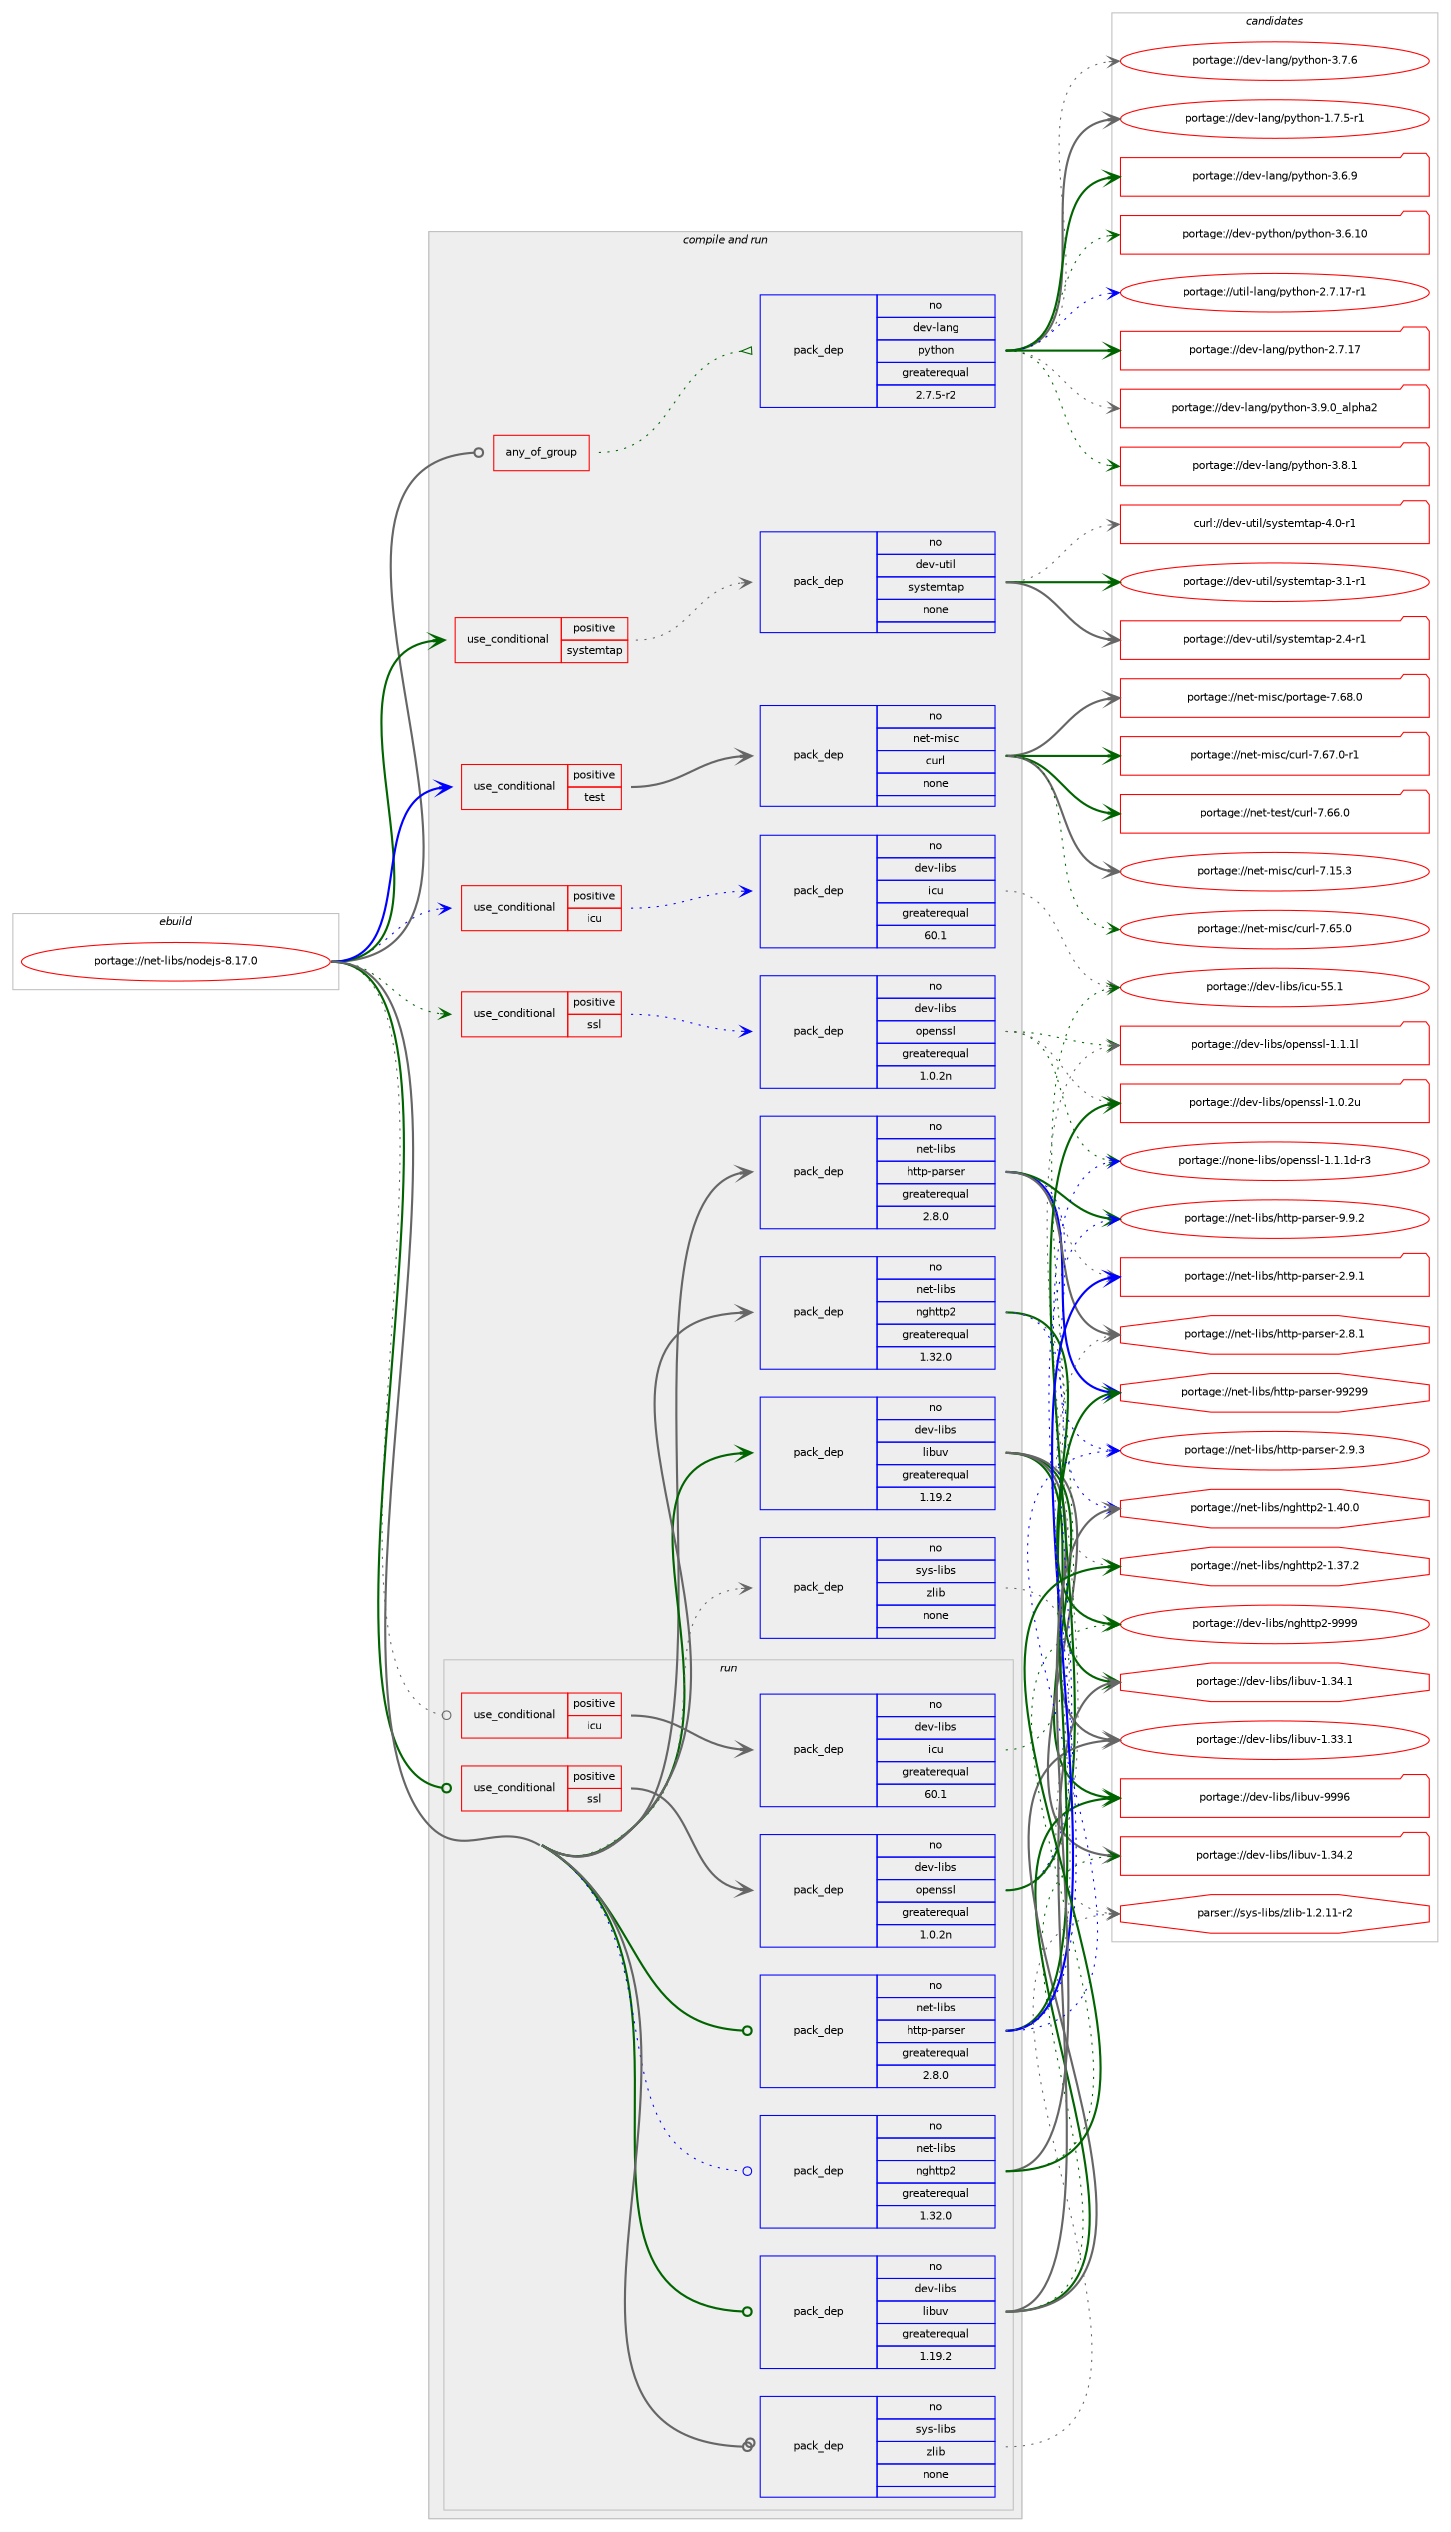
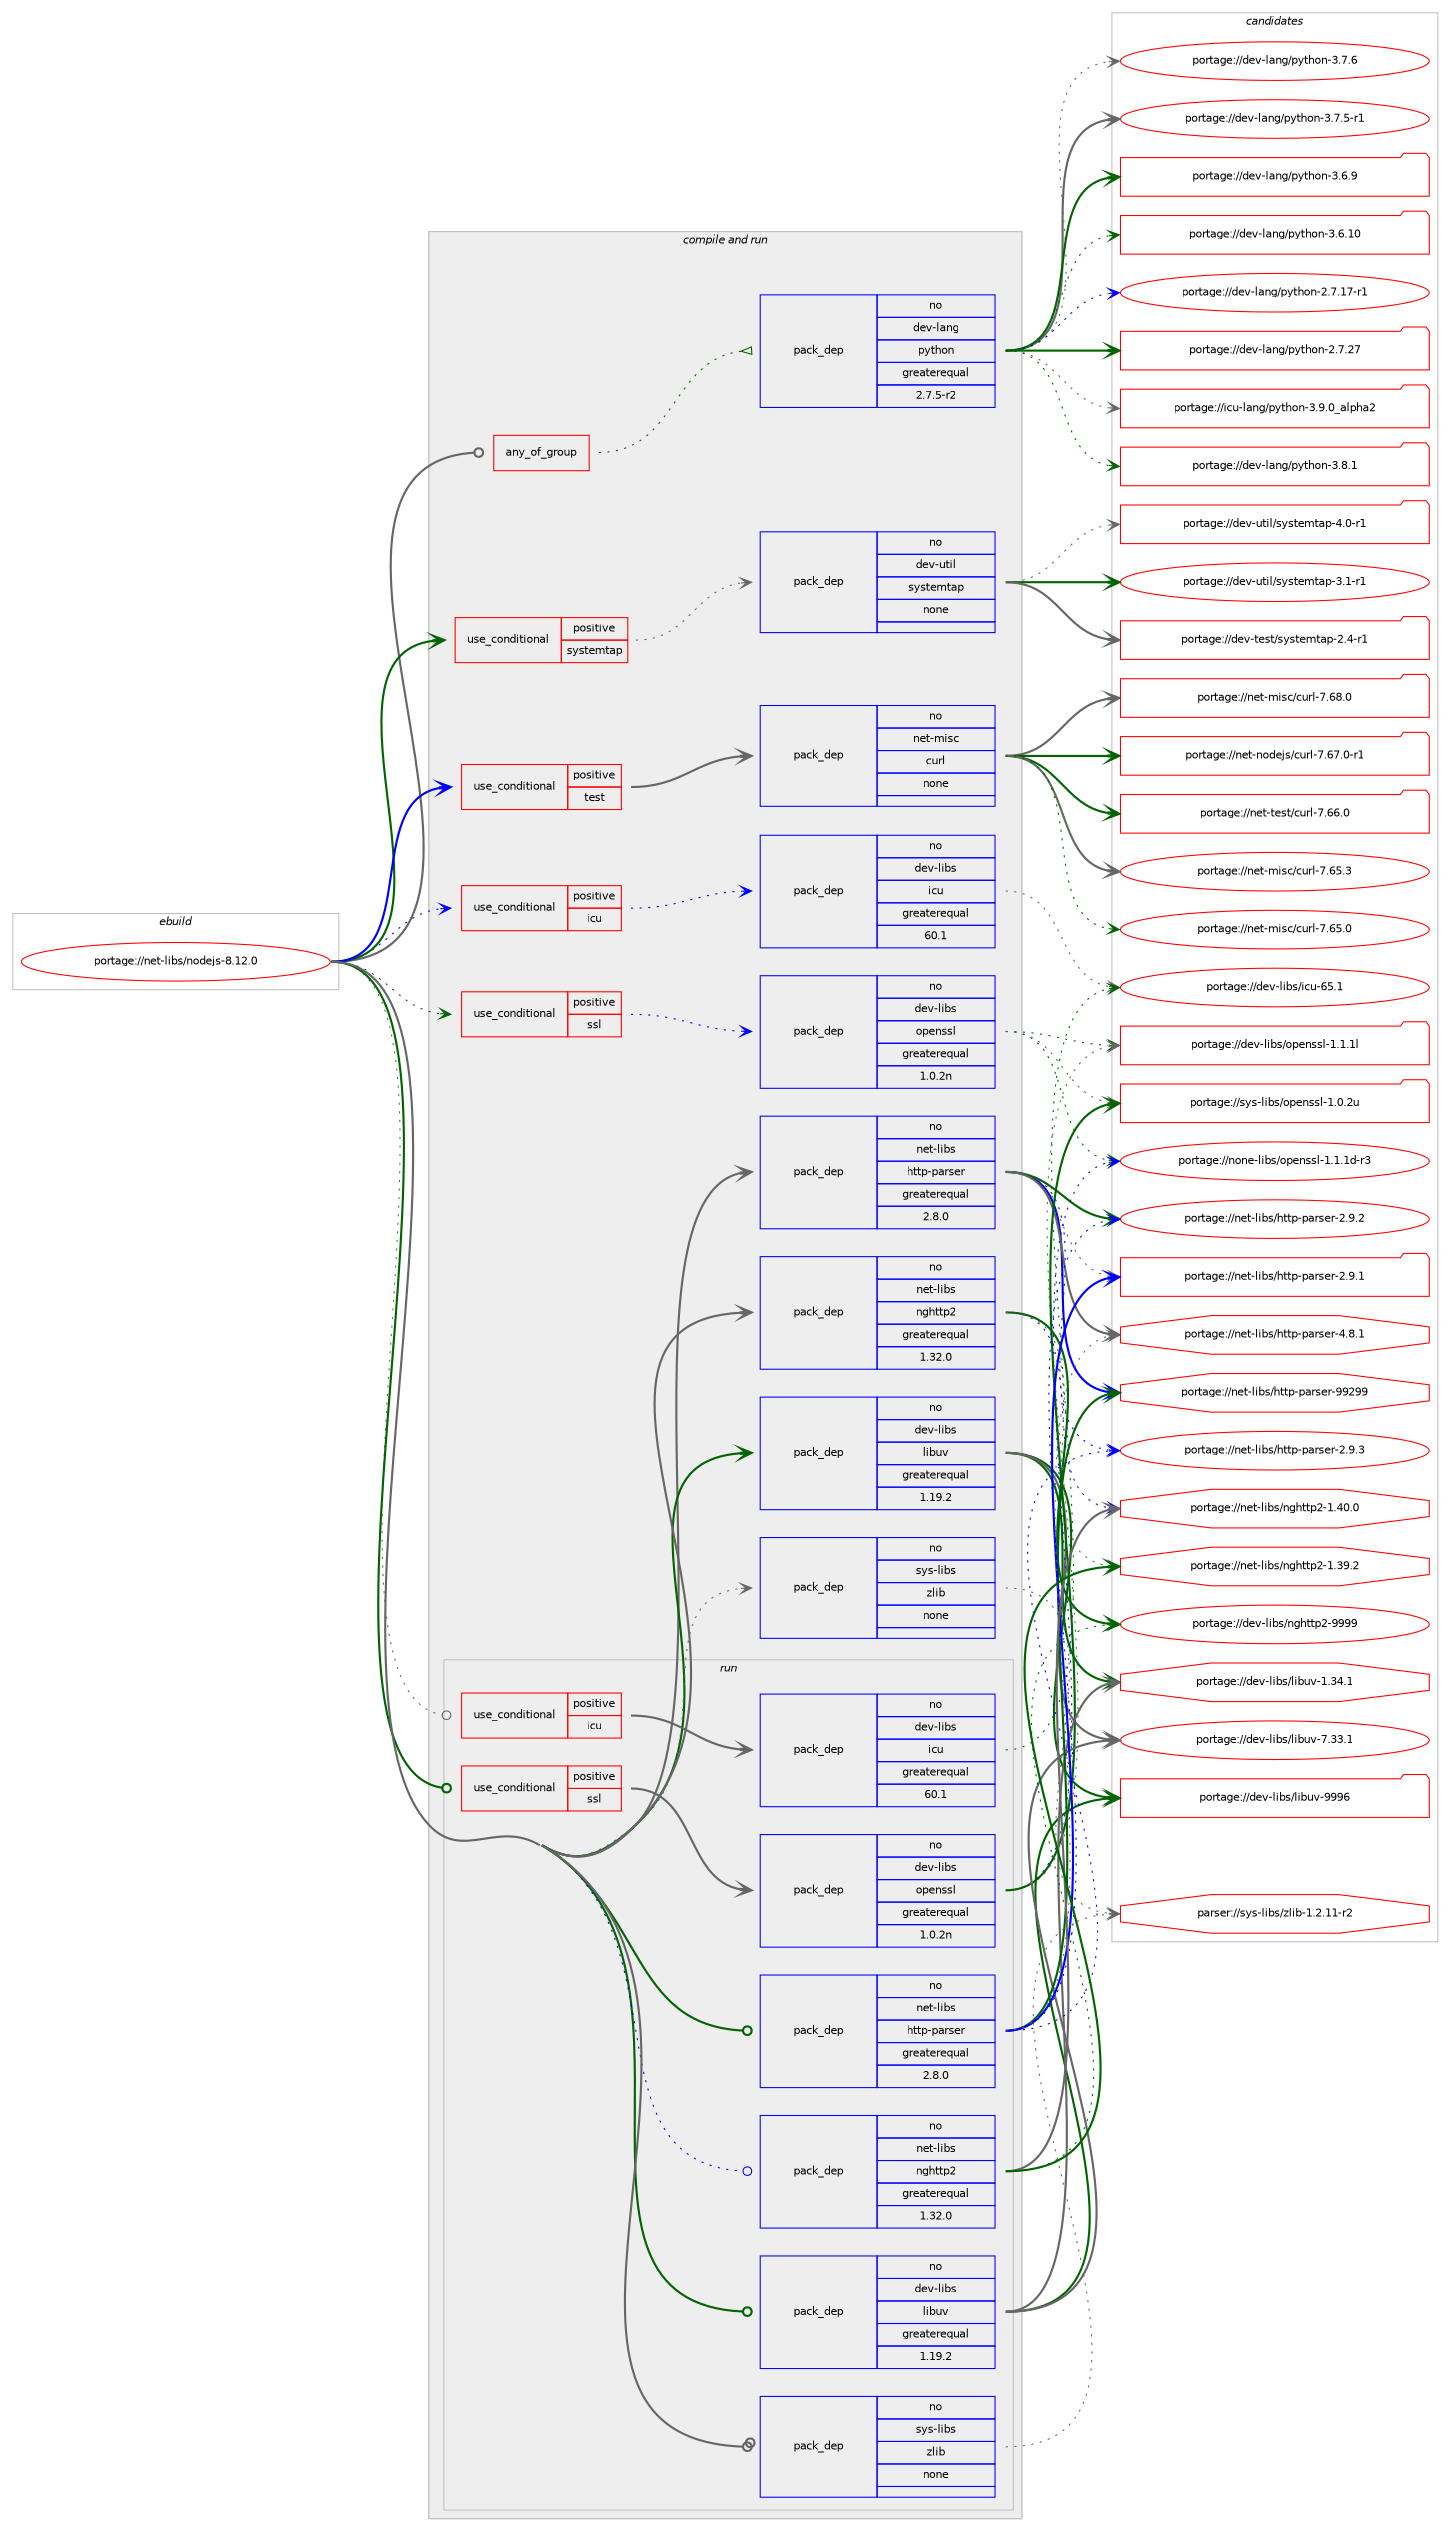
node "portage://dev-lang/python-1.7.5-r1": label "portage://dev-lang/python-1.7.5-r1" -> "portage://dev-lang/python-3.7.5-r1"
node "portage://dev-python/python-3.6.10": label "portage://dev-python/python-3.6.10" -> "portage://dev-lang/python-3.6.10"
node "portage://util-lang/python-2.7.17-r1": label "portage://util-lang/python-2.7.17-r1" -> "portage://dev-lang/python-2.7.17-r1"
node "portage://dev-lang/python-2.7.17": label "portage://dev-lang/python-2.7.17" -> "portage://dev-lang/python-2.7.27"
node "portage://dev-lang/python-3.9.0_alpha2": label "portage://dev-lang/python-3.9.0_alpha2" -> "portage://icu-lang/python-3.9.0_alpha2"
node "curl://dev-util/systemtap-4.0-r1": label "curl://dev-util/systemtap-4.0-r1" -> "portage://dev-util/systemtap-4.0-r1"
node "portage://dev-util/systemtap-2.4-r1": label "portage://dev-util/systemtap-2.4-r1" -> "portage://dev-test/systemtap-2.4-r1"
node "portage://net-misc/portage-7.68.0": label "portage://net-misc/portage-7.68.0" -> "portage://net-misc/curl-7.68.0"
node "portage://net-misc/curl-7.67.0-r1": label "portage://net-misc/curl-7.67.0-r1" -> "portage://net-nodejs/curl-7.67.0-r1"
node "portage://net-misc/curl-7.15.3": label "portage://net-misc/curl-7.15.3" -> "portage://net-misc/curl-7.65.3"
node "portage://net-libs/nodejs-8.17.0": label "portage://net-libs/nodejs-8.17.0" -> "portage://net-libs/nodejs-8.12.0"
node "portage://dev-libs/icu-55.1": label "portage://dev-libs/icu-55.1" -> "portage://dev-libs/icu-65.1"
node "portage://dev-libs/openssl-1.0.2u": label "portage://dev-libs/openssl-1.0.2u" -> "portage://sys-libs/openssl-1.0.2u"
node "portage://net-libs/http-parser-9.9.2": label "portage://net-libs/http-parser-9.9.2" -> "portage://net-libs/http-parser-2.9.2"
node "portage://net-libs/http-parser-2.8.1": label "portage://net-libs/http-parser-2.8.1" -> "portage://net-libs/http-parser-4.8.1"
node "portage://net-libs/nghttp2-1.37.2": label "portage://net-libs/nghttp2-1.37.2" -> "portage://net-libs/nghttp2-1.39.2"
node "portage://dev-libs/libuv-1.33.1": label "portage://dev-libs/libuv-1.33.1" -> "portage://dev-libs/libuv-7.33.1"
node "portage://dev-libs/libuv-1.34.2": removed
